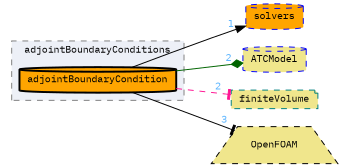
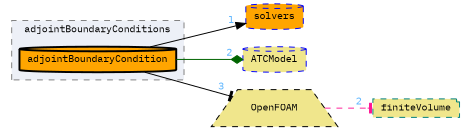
edge "adjointBoundaryCondition" -> "finiteVolume": now "OpenFOAM" -> "finiteVolume"
